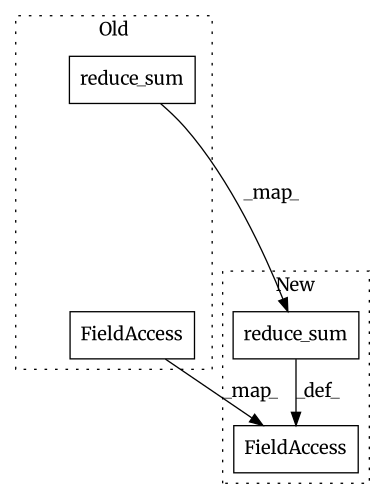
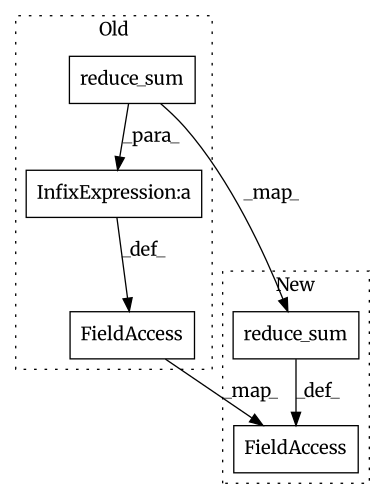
node "InfixExpression:a": added
